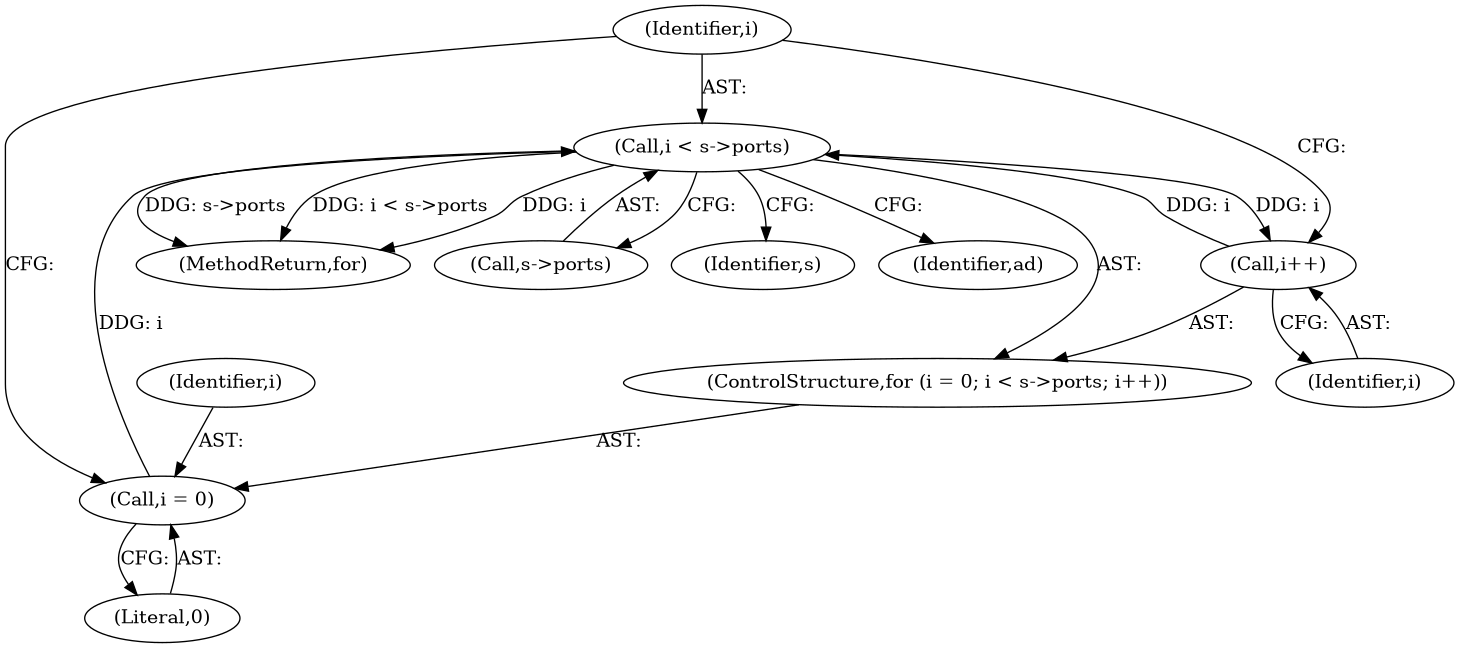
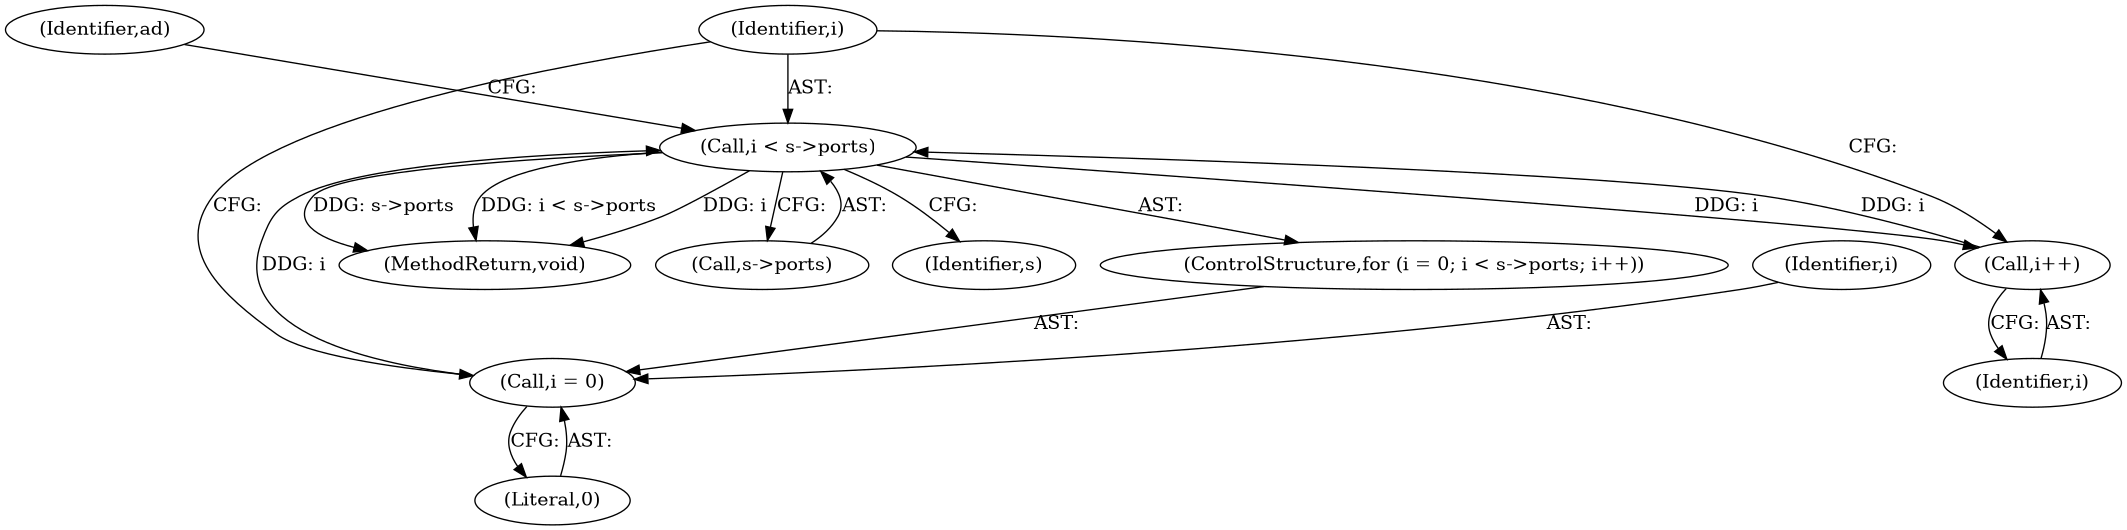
edge "(Call,i < s->ports)" -> "(Identifier,ad)": reversed
node "(MethodReturn,for)": label "(MethodReturn,for)" -> "(MethodReturn,void)"
edge "(Call,i++)" -> "(ControlStructure,for (i = 0; i < s->ports; i++))": removed, label "AST:"
